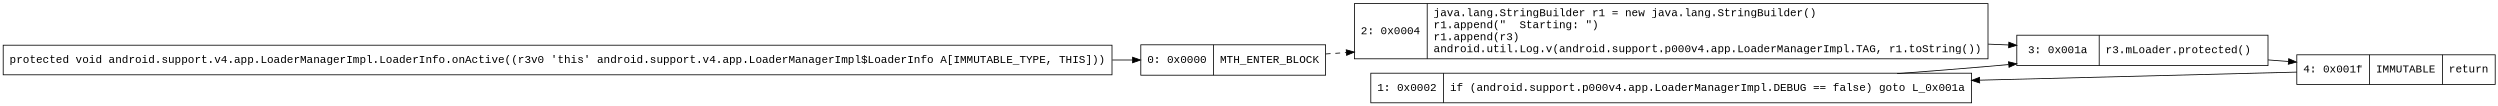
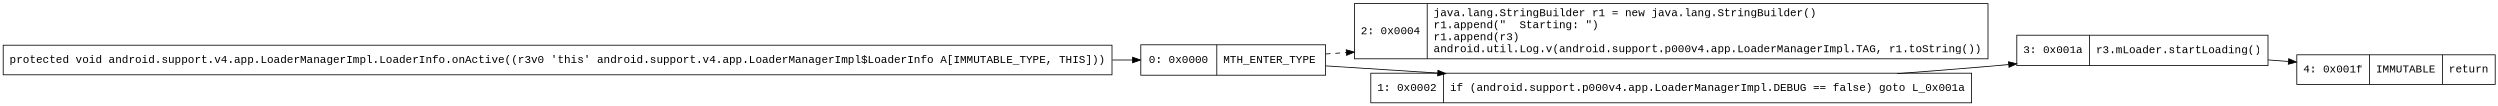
edge "2: 0x0004" -> "3: 0x001a": removed
node "3: 0x001a": text "r3.mLoader.protected()" -> "r3.mLoader.startLoading()"
node "0: 0x0000": text "MTH_ENTER_BLOCK" -> "MTH_ENTER_TYPE"
edge "4: 0x001f" -> "1: 0x0002": now "0: 0x0000" -> "1: 0x0002"
